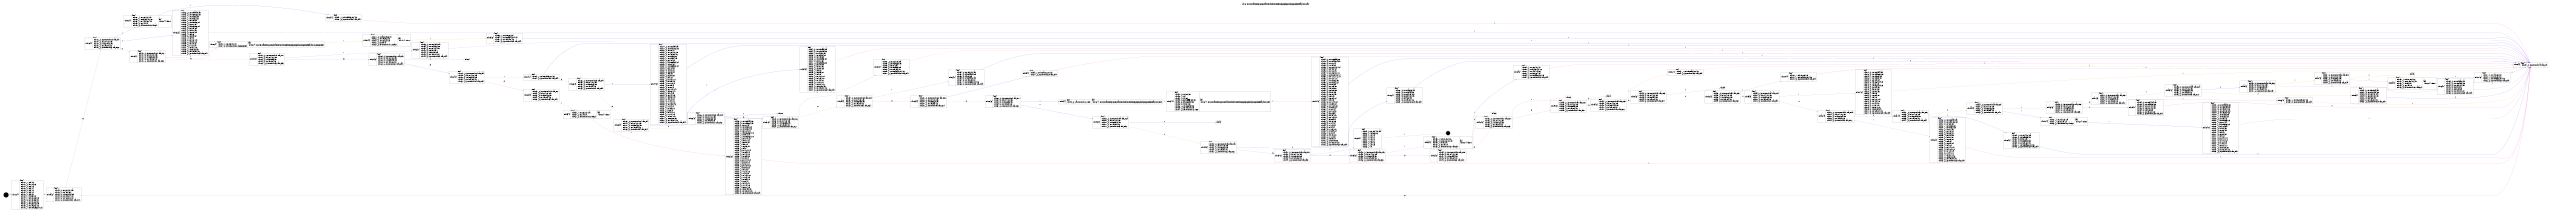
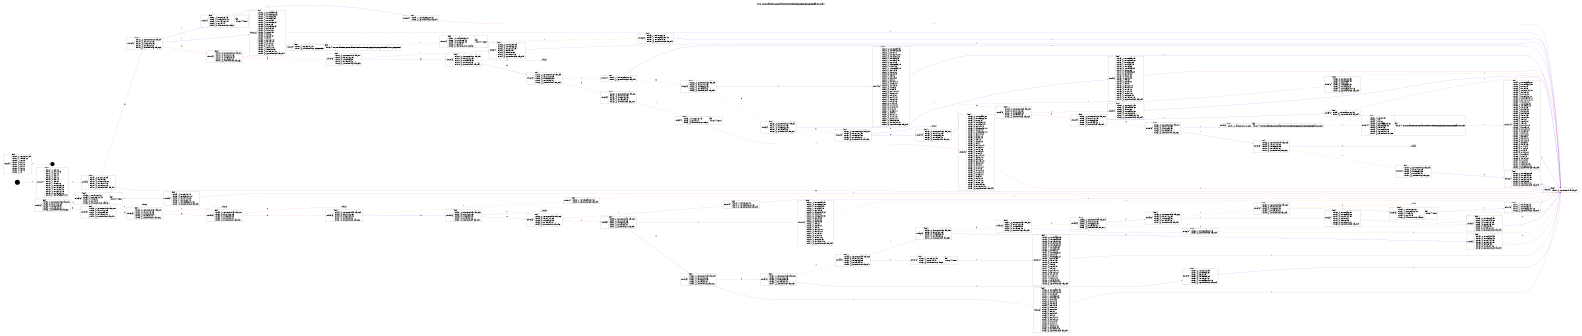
node "0x401937 [25]": removed
